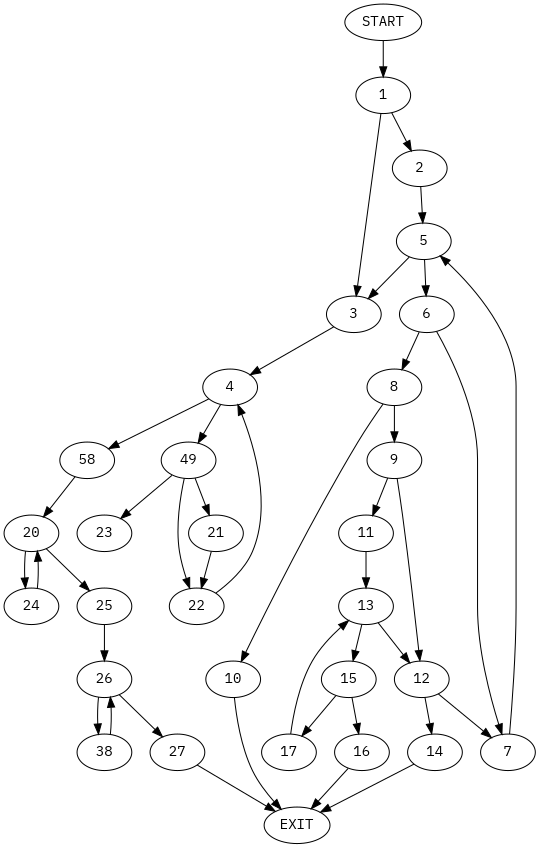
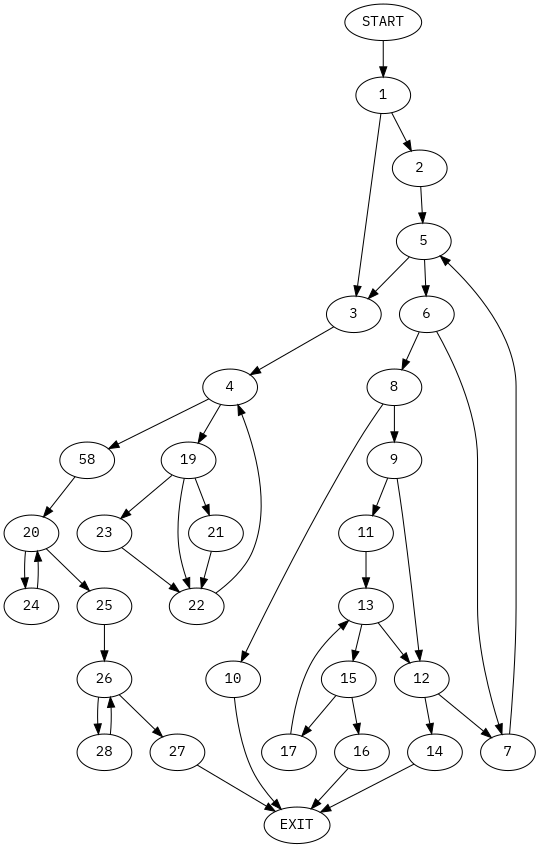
node "49": label "49" -> "19"
edge "23" -> "22": added
node "38": label "38" -> "28"
